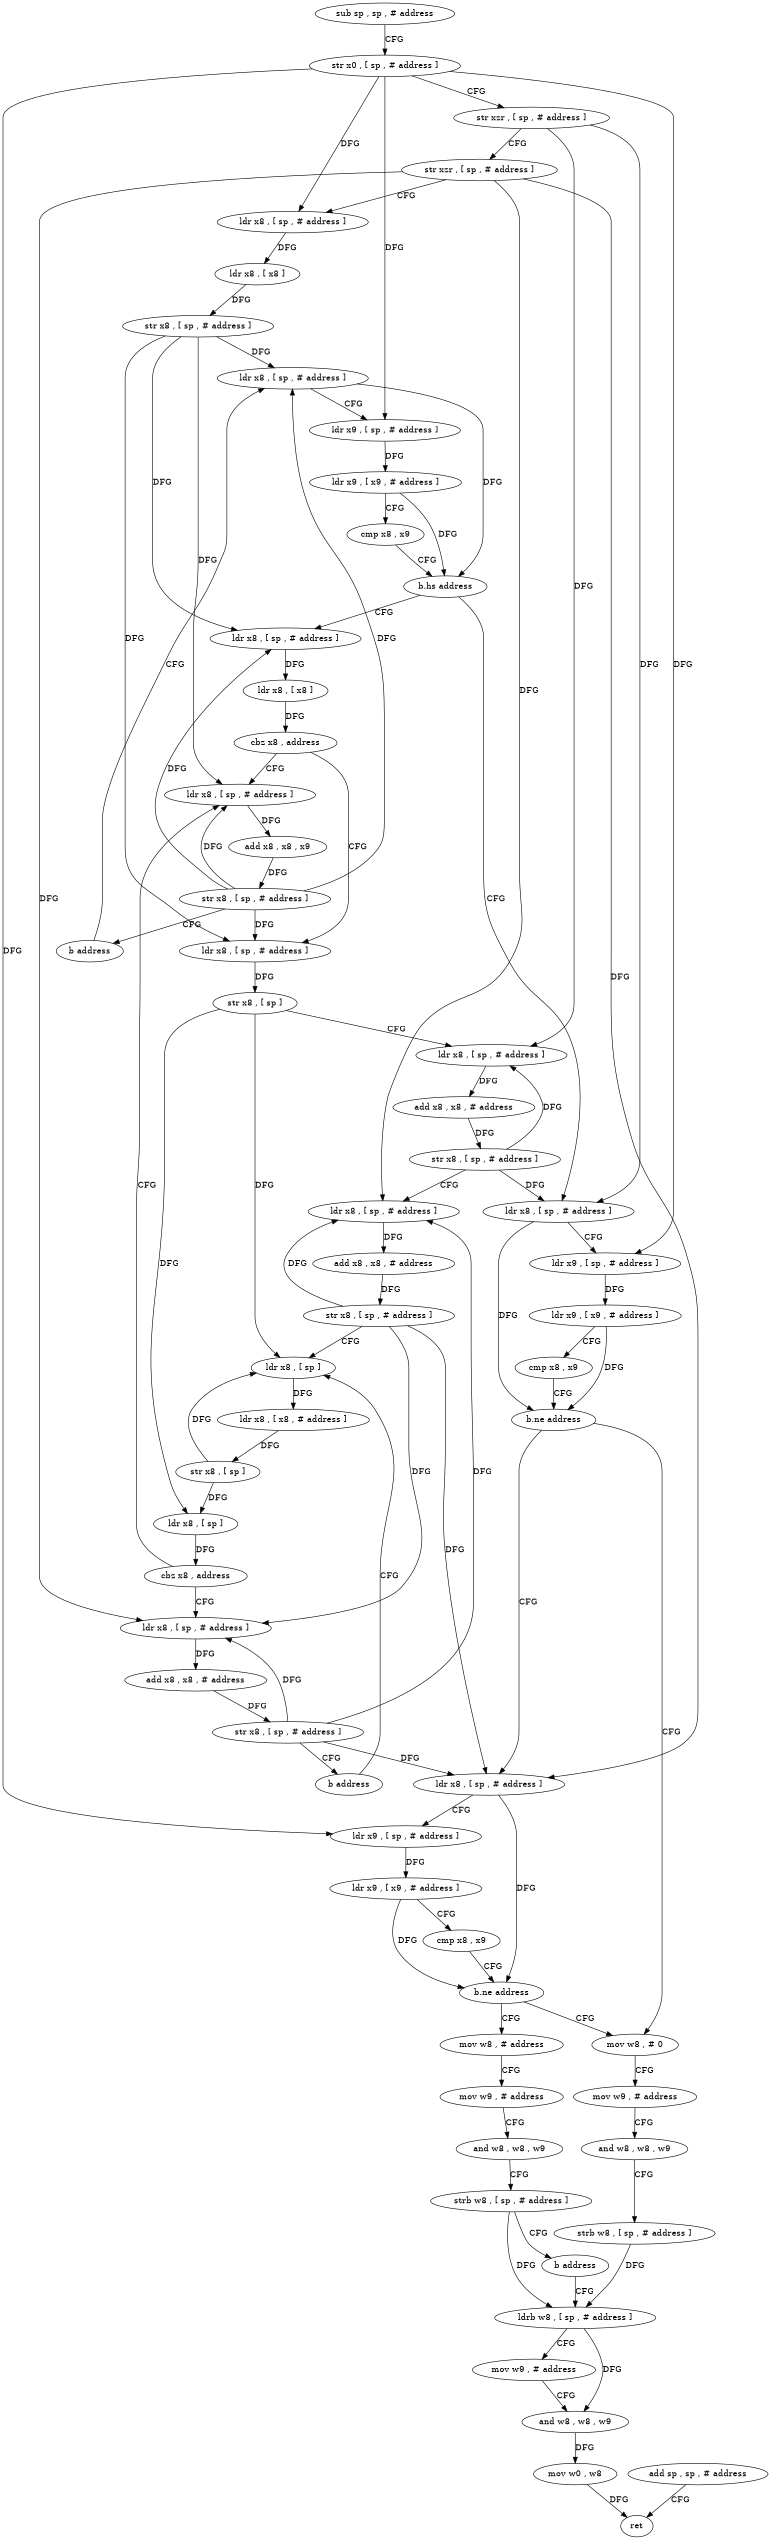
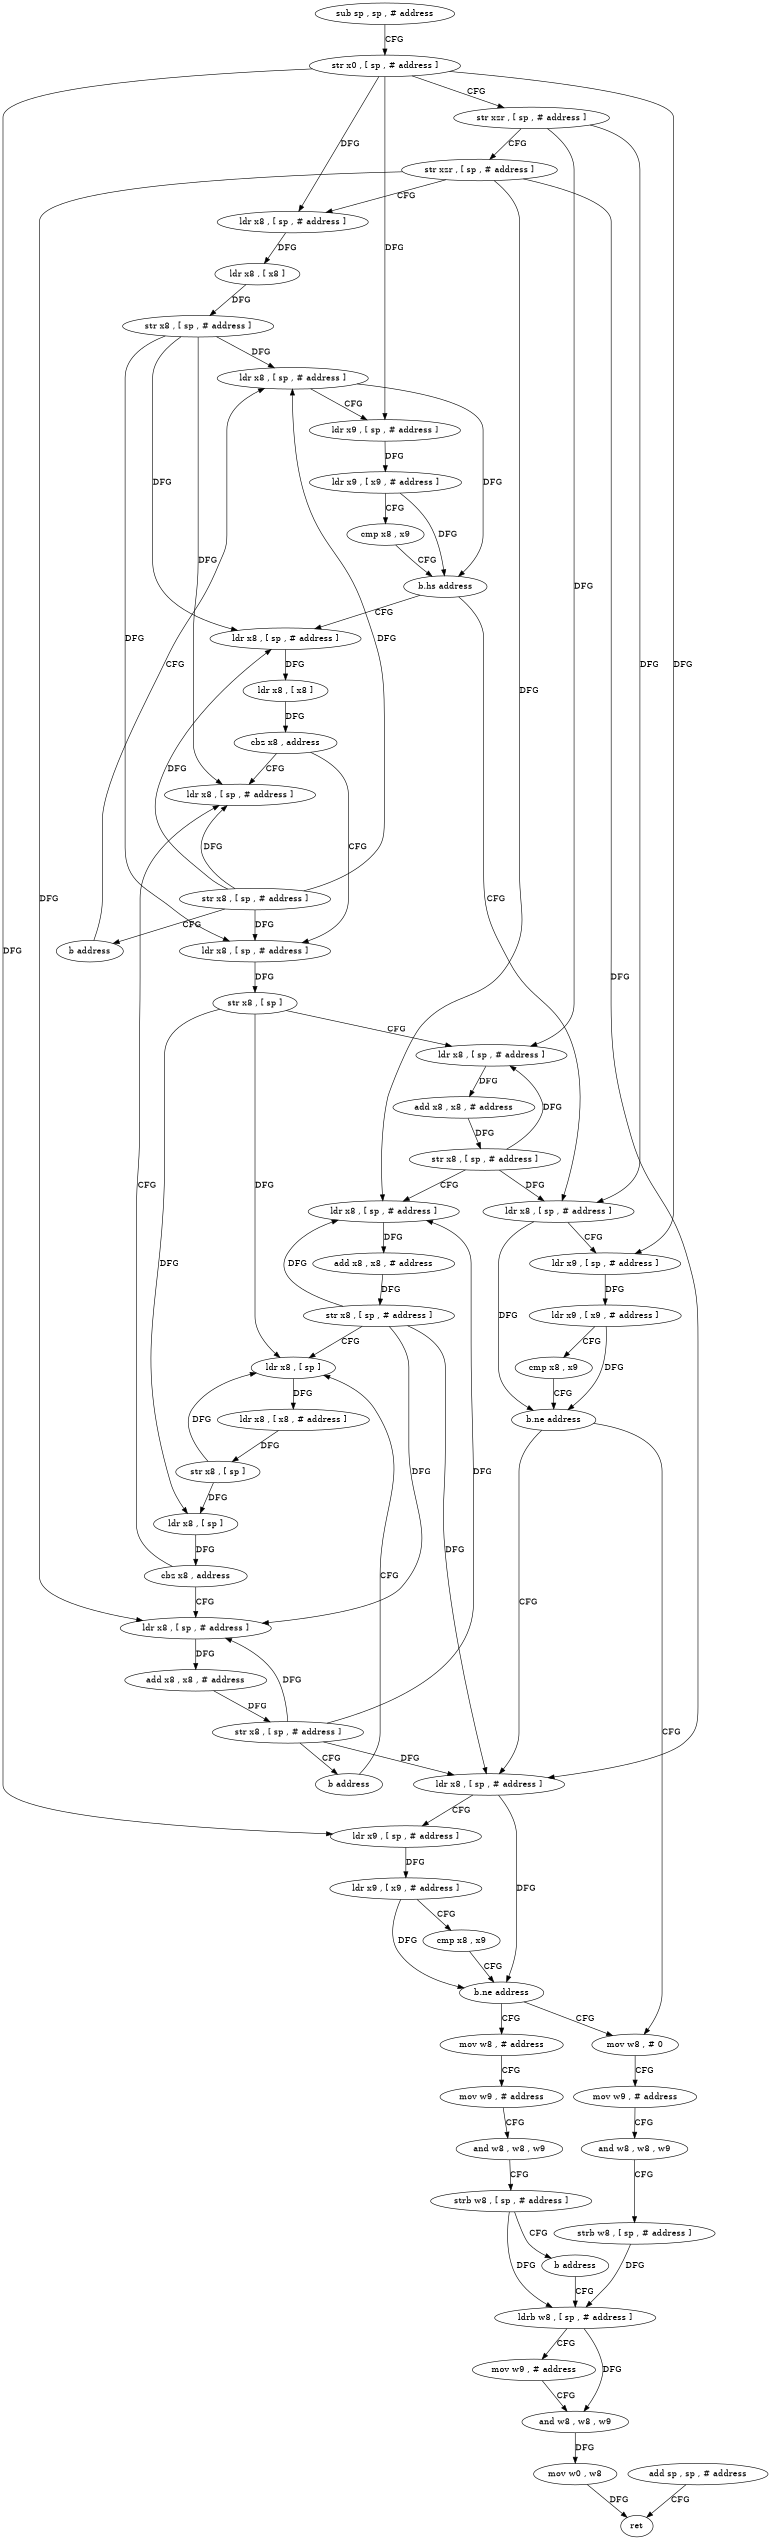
node "add x8 , x8 , x9": removed
